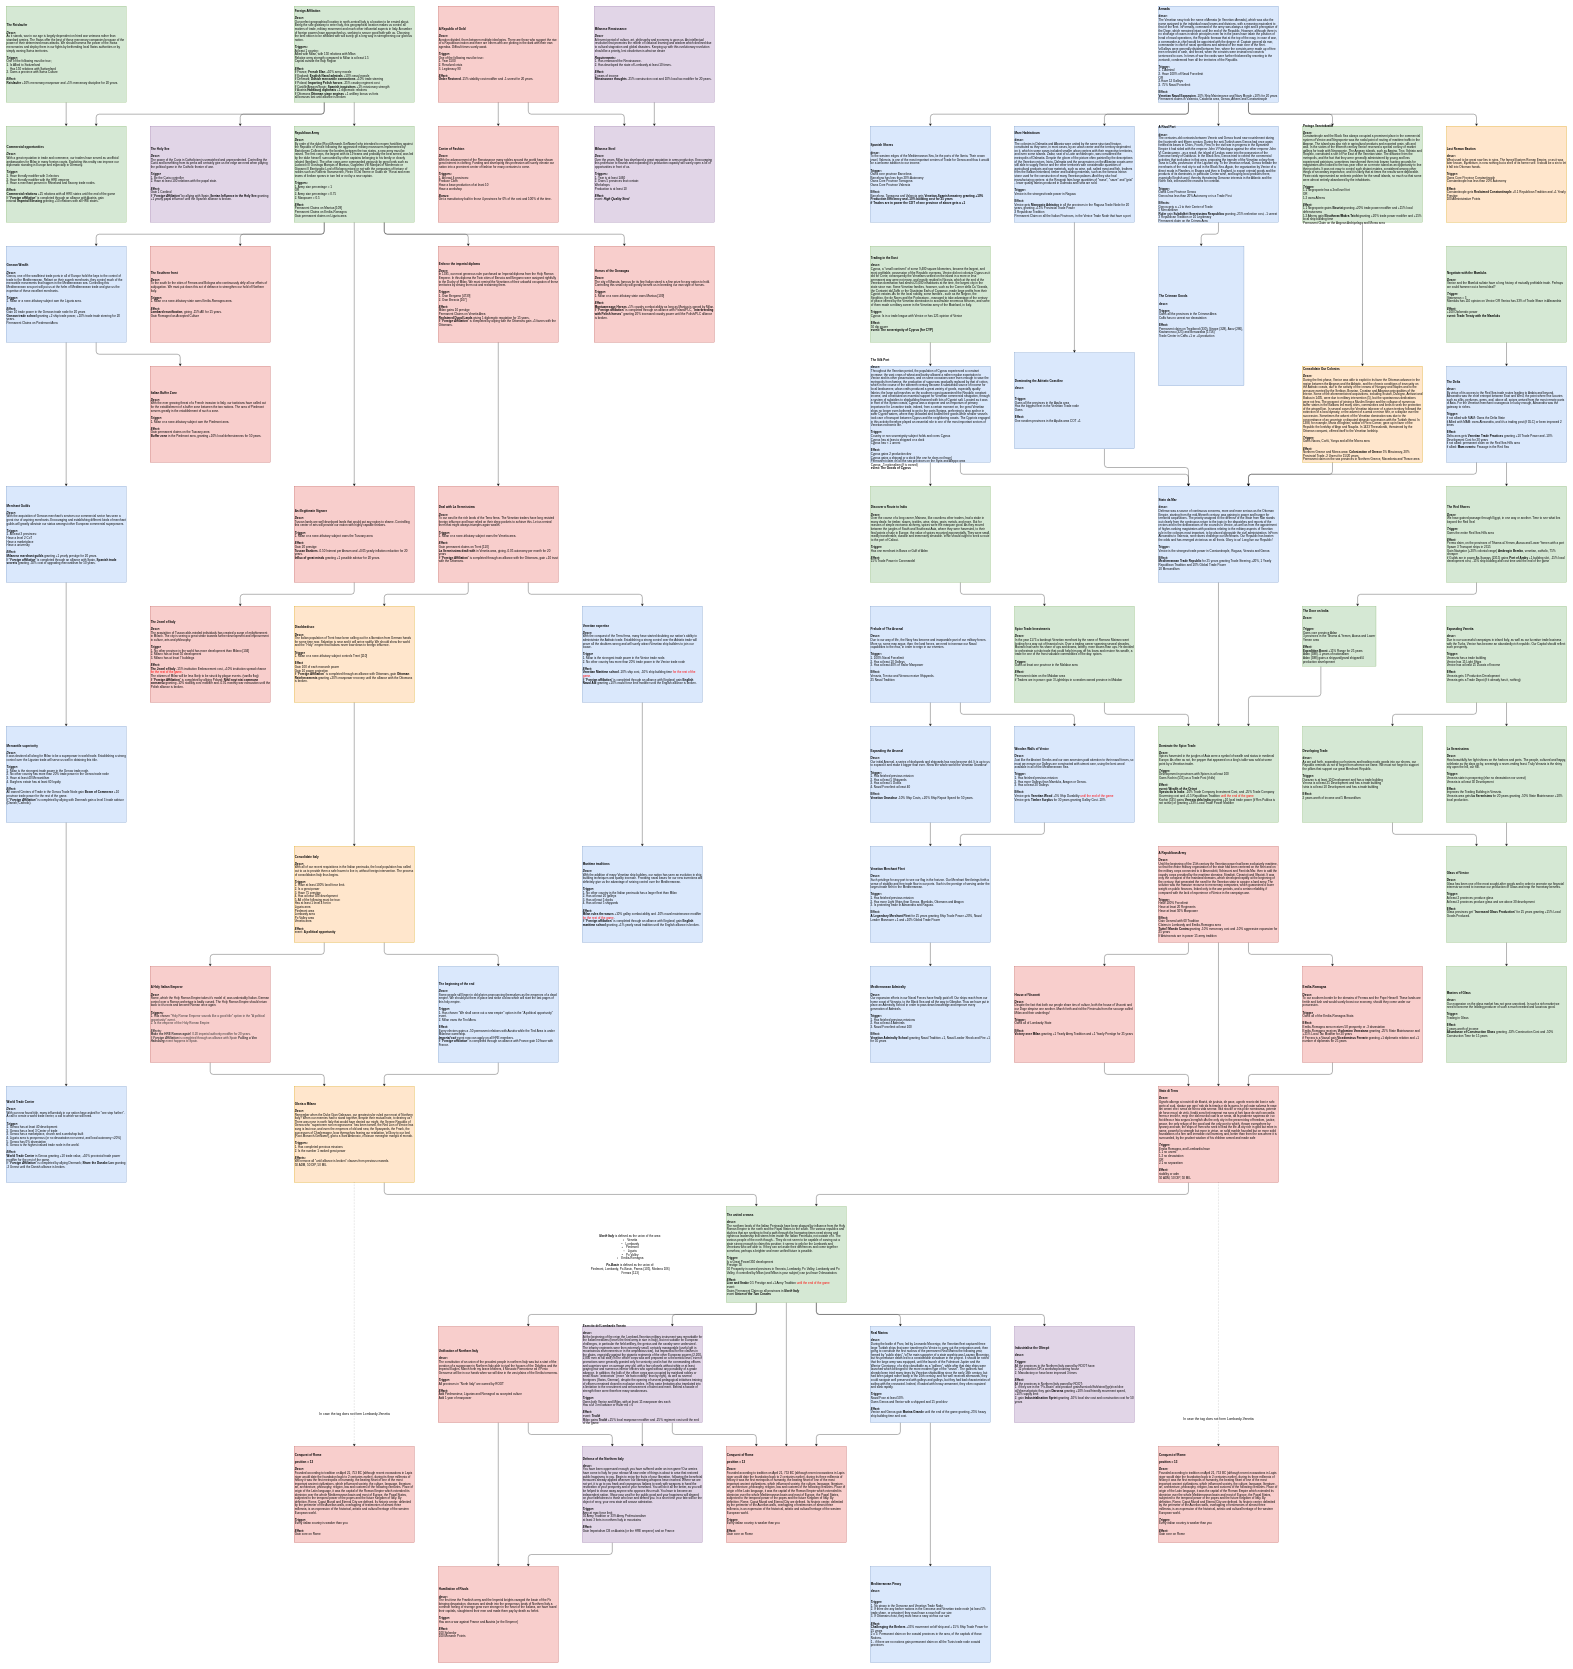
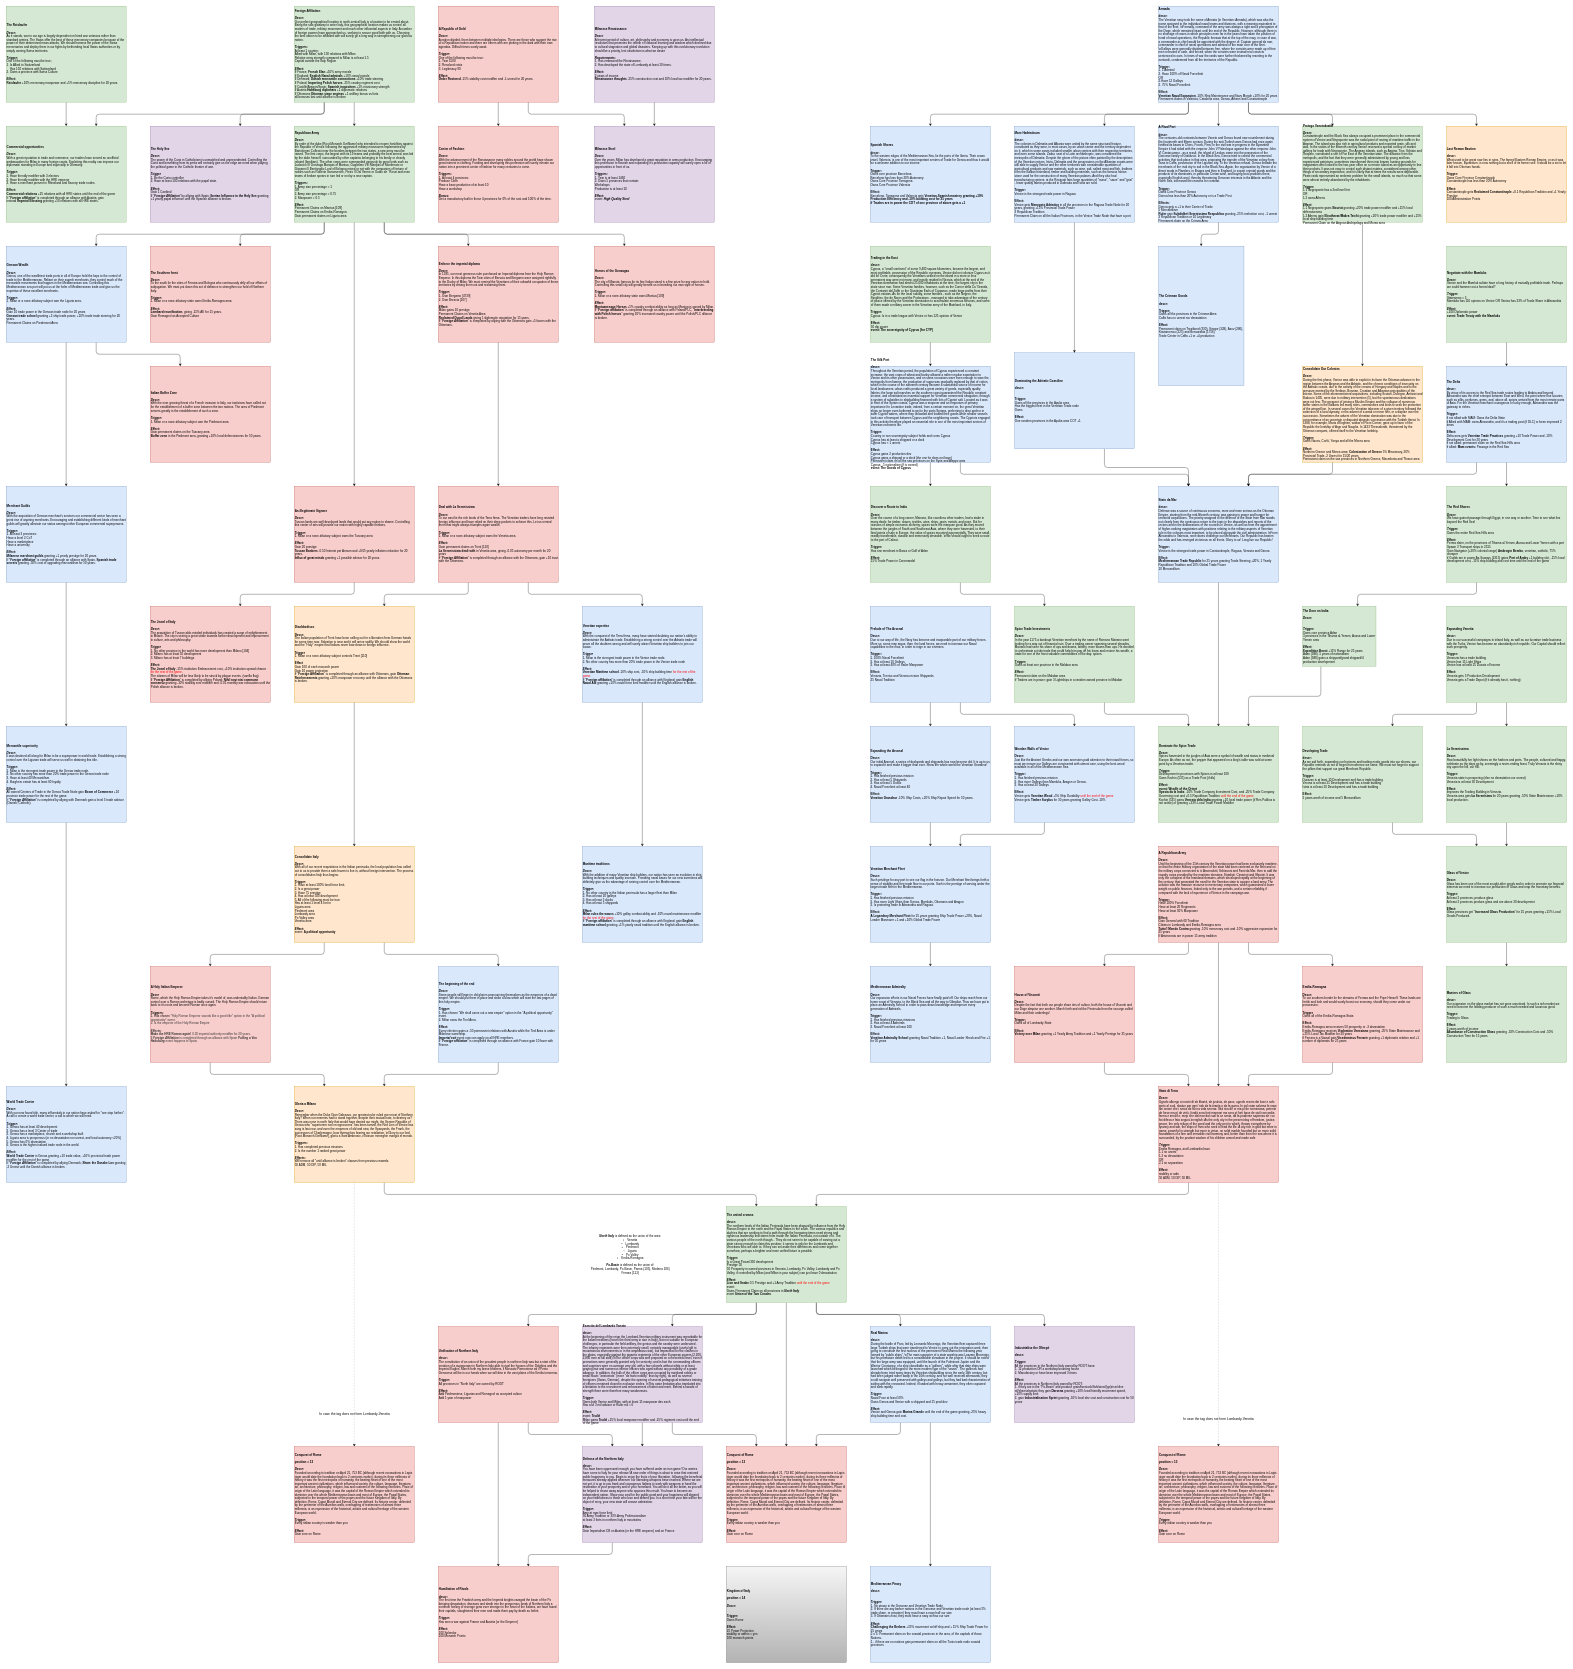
node "Kingdom of Italy position = 14 Descr: Trigger: Owns Rome Effect: 25 Power Projection stability or admin = yes 100 monarch points": added
